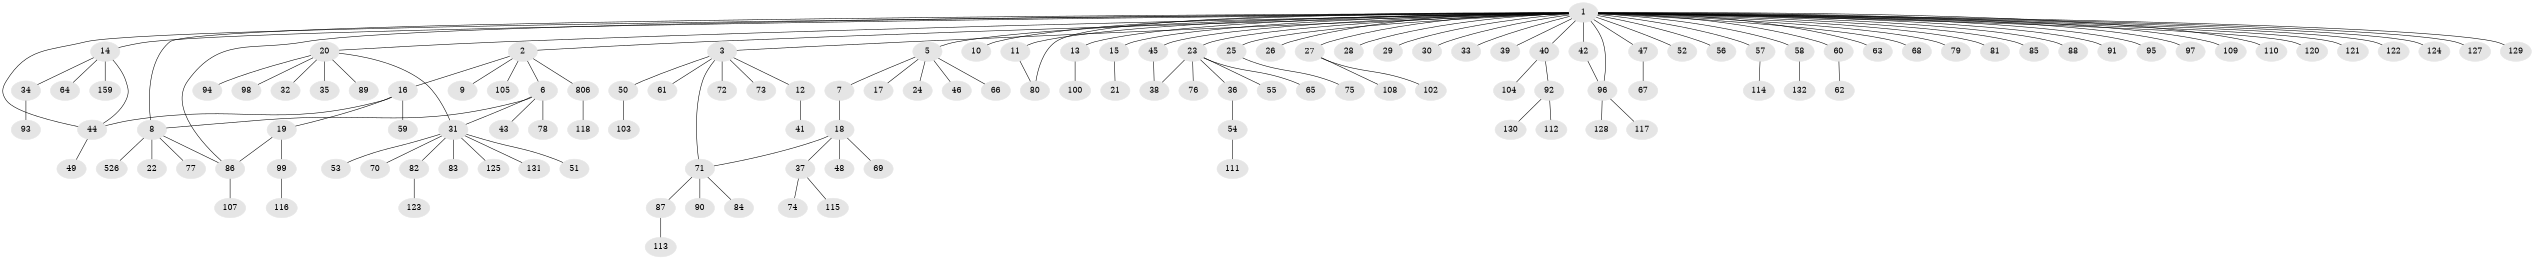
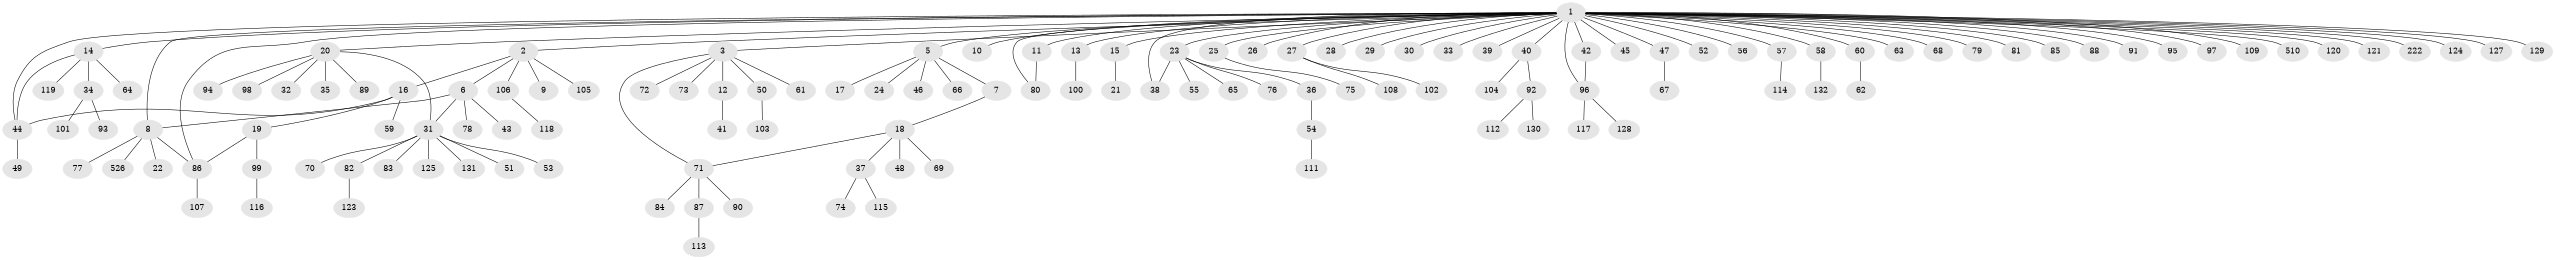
node "110": label "110" -> "510"
node "122": label "122" -> "222"
edge "45" -- "38": now "1" -- "38"
node "159": label "159" -> "119"
node "806": label "806" -> "106"
node "101": added
